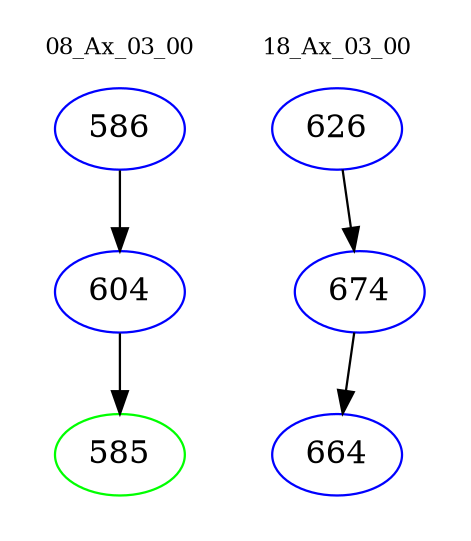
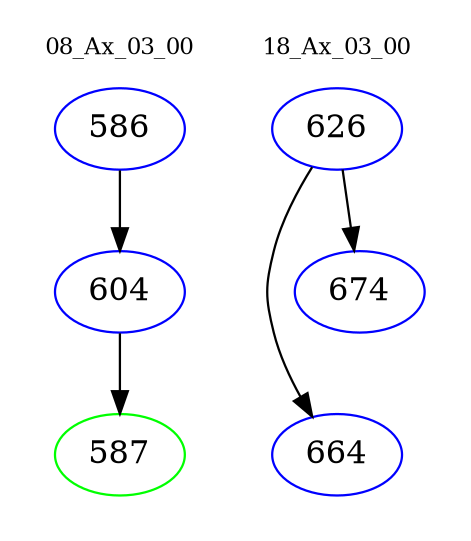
edge "674" -> "664": now "626" -> "664"
node "585": label "585" -> "587"
